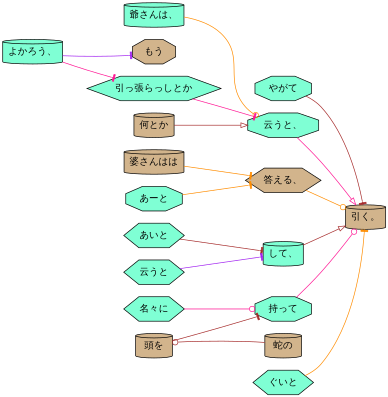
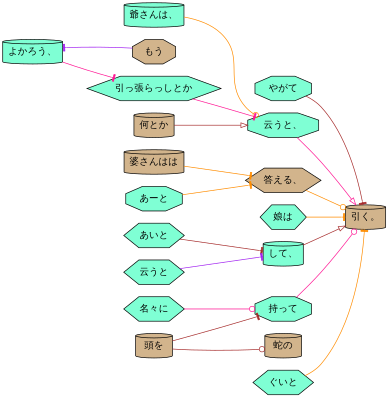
edge "よかろう、" -> "もう": reversed
node "娘は": added
edge "蛇の" -> "頭を": reversed
